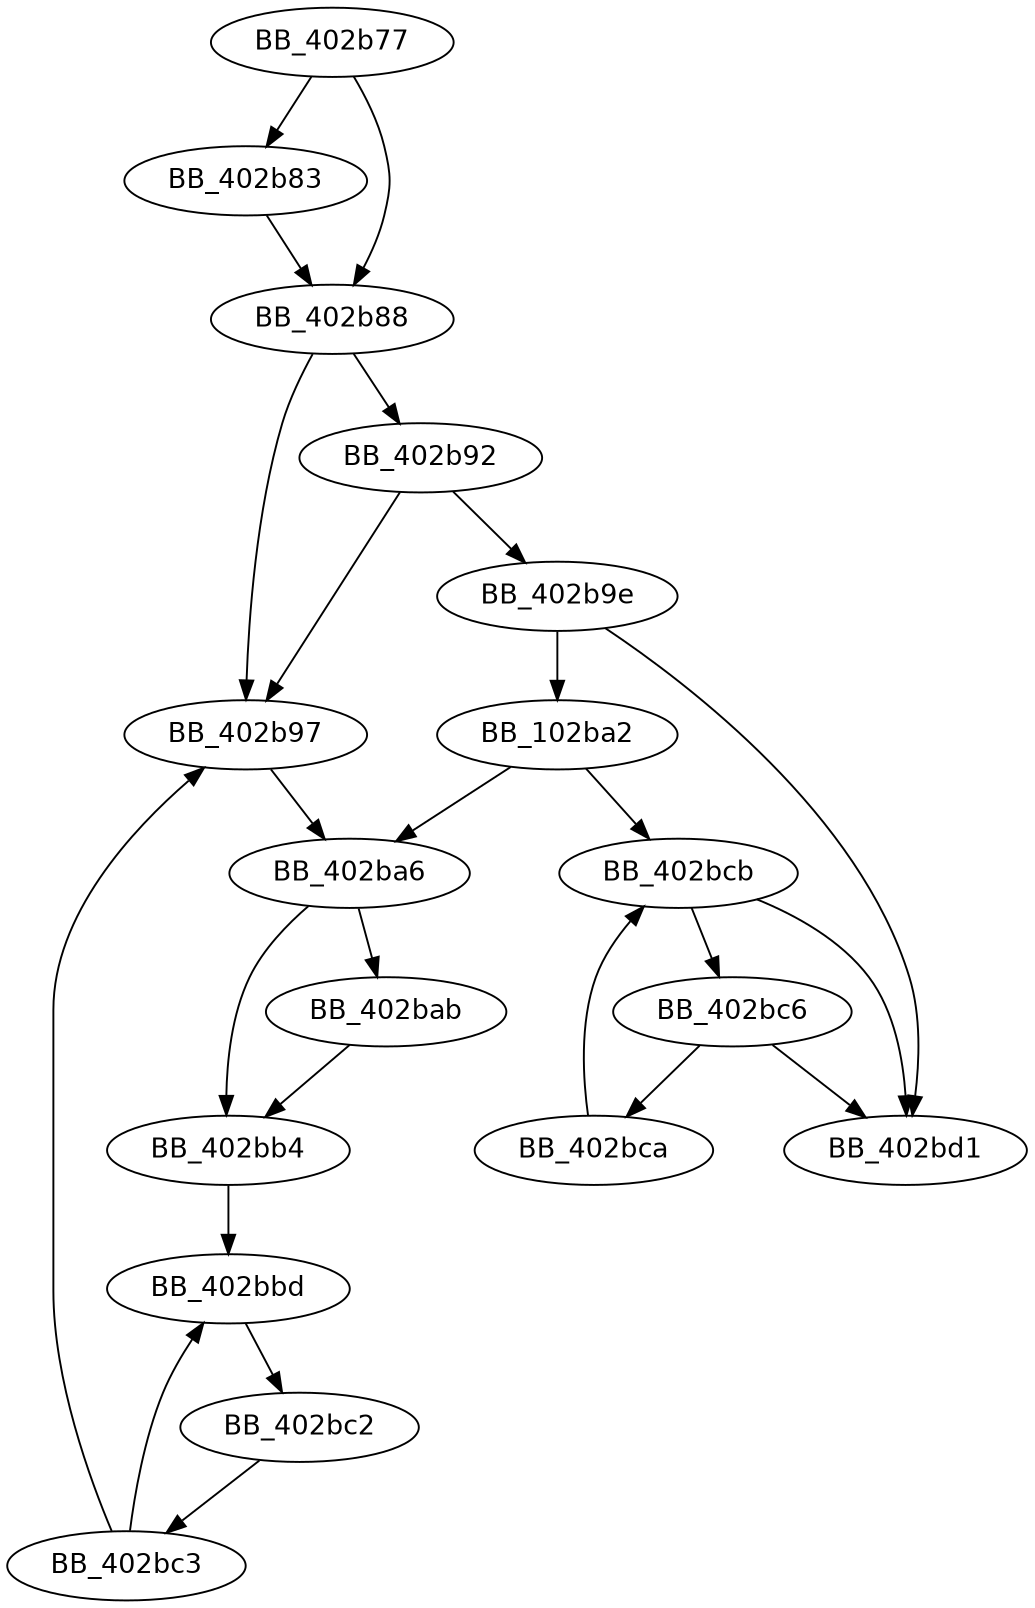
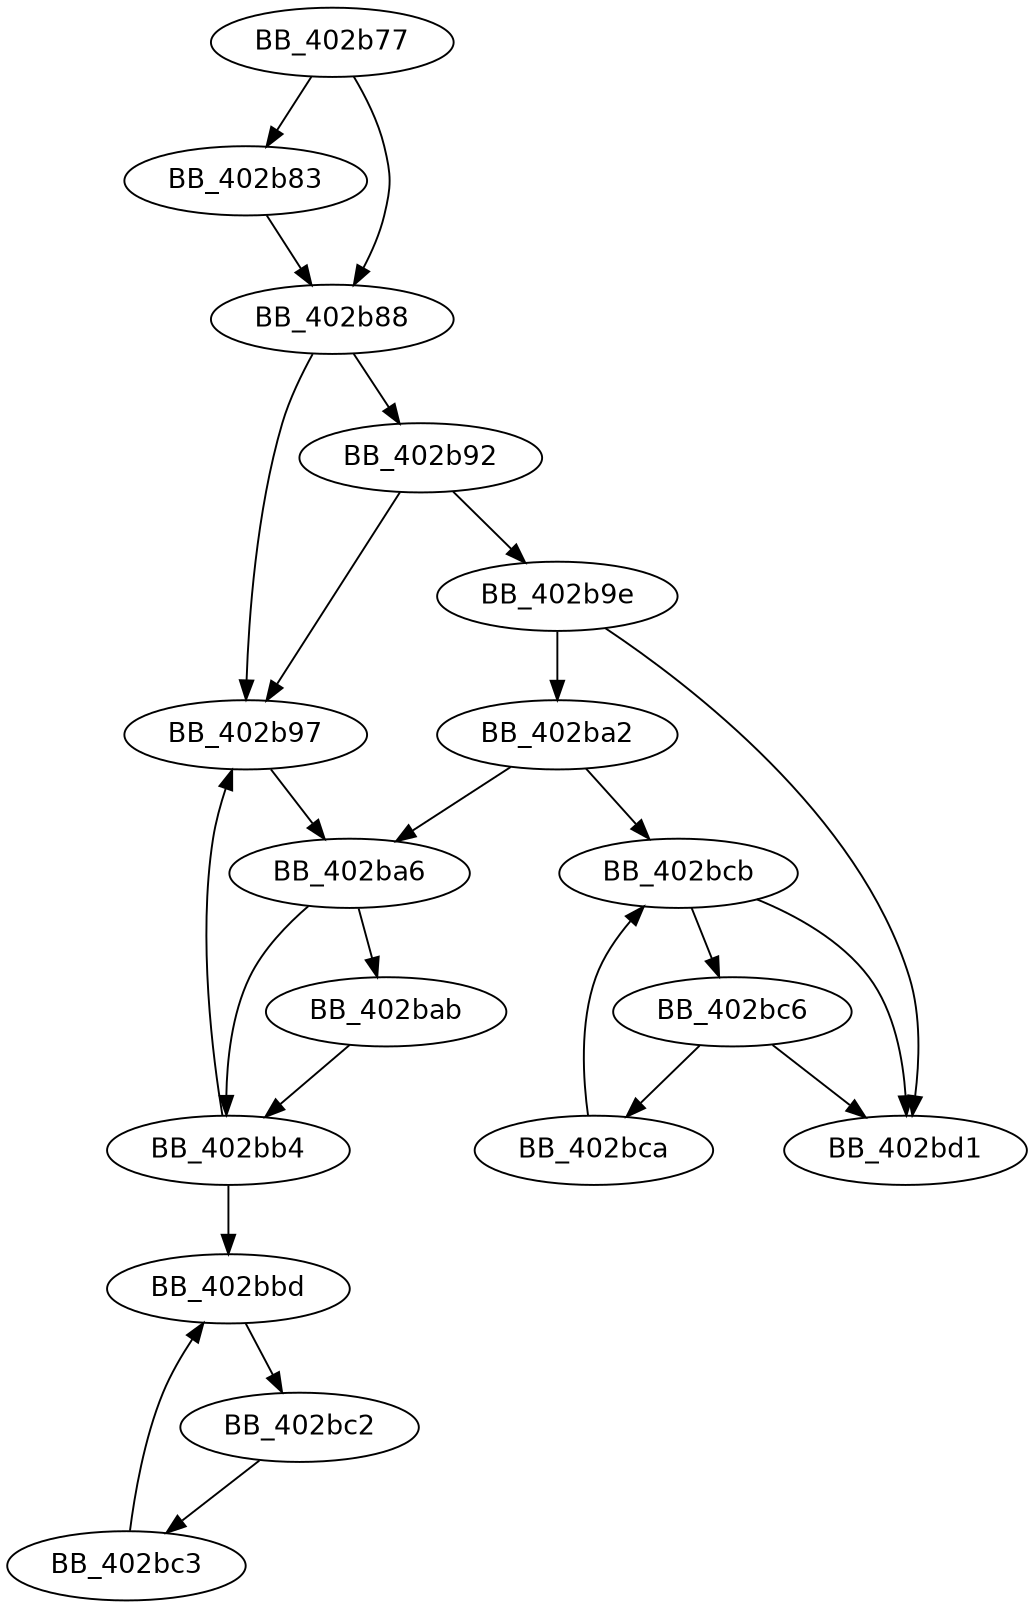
node "BB_102ba2": label "BB_102ba2" -> "BB_402ba2"
edge "BB_402bc3" -> "BB_402b97": now "BB_402bb4" -> "BB_402b97"
